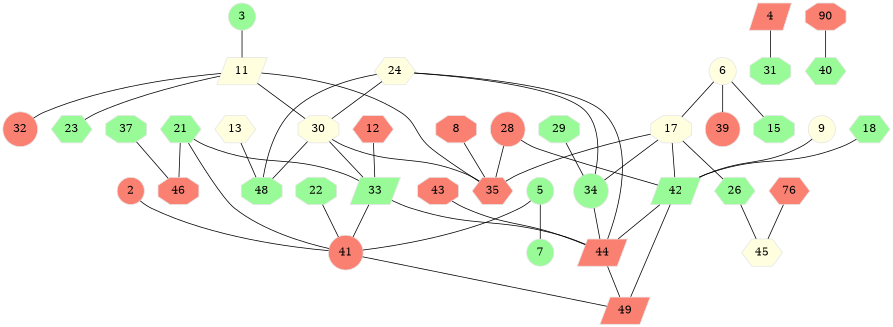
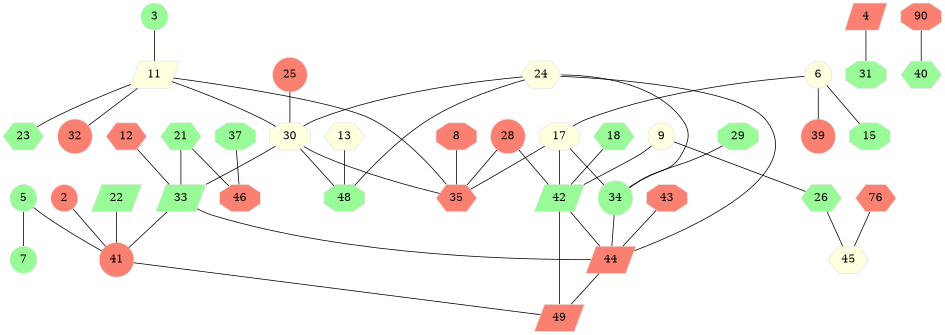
node "25": added
edge "17" -- "26": now "9" -- "26"
node "22": shape octagon -> parallelogram
edge "21" -- "41": removed
